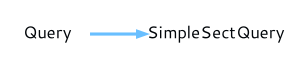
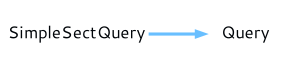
edge "Query" -> "SimpleSectQuery": reversed
